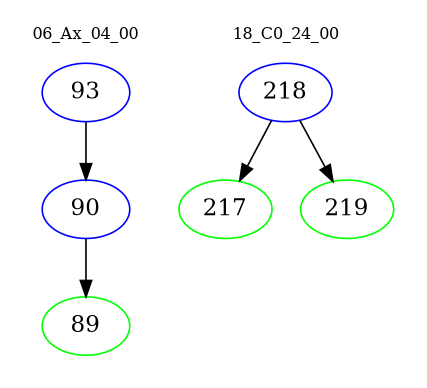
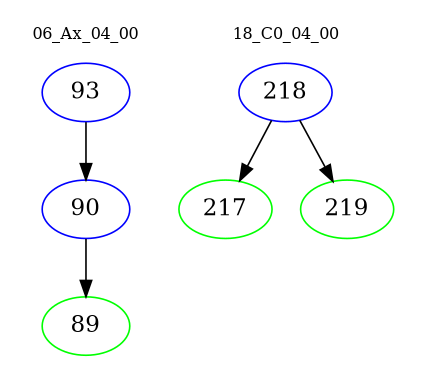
cluster "18_C0_24_00": label "18_C0_24_00" -> "18_C0_04_00"
